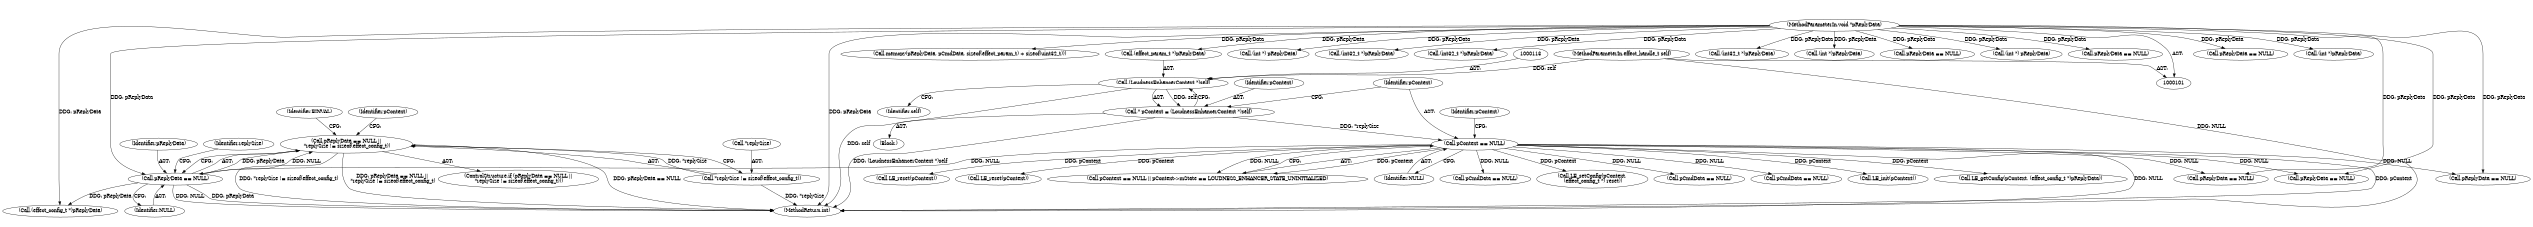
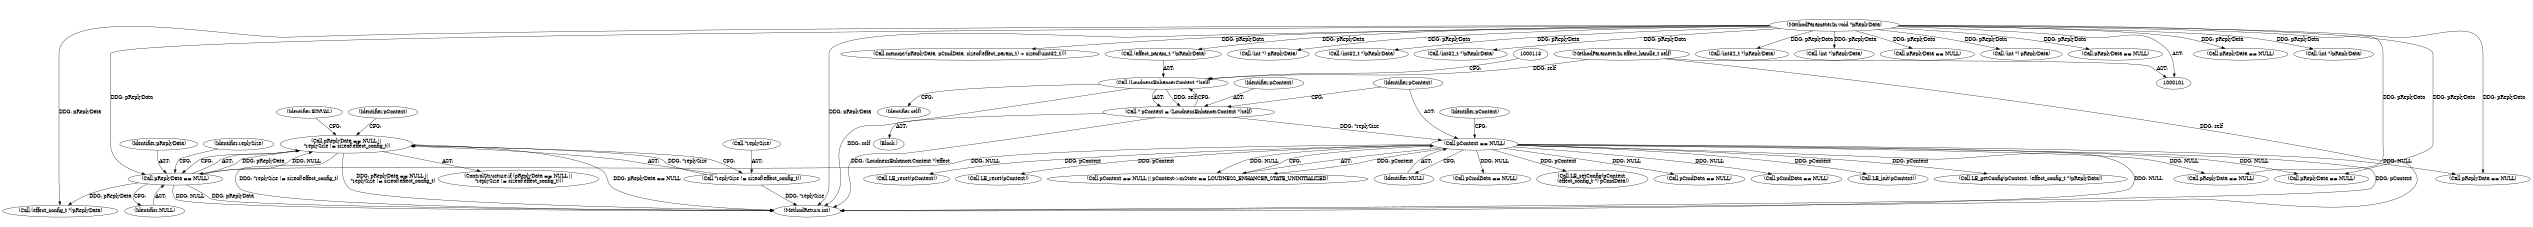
edge "1000113" -> "(Call,(LoudnessEnhancerContext *)self)": label "AST: " -> "CFG: "
edge "(MethodParameterIn,effect_handle_t self)" -> "(MethodReturn,int)": label "DDG: NULL" -> "DDG: self"
edge "(Call,* pContext = (LoudnessEnhancerContext *)self)" -> "(MethodReturn,int)": label "DDG: (LoudnessEnhancerContext *)self" -> "DDG: (LoudnessEnhancerContext *)effect"
node "(Call,LE_setConfig(pContext, (effect_config_t *) reset))": label "(Call,LE_setConfig(pContext, (effect_config_t *) reset))" -> "(Call,LE_setConfig(pContext, (effect_config_t *) pCmdData))"
